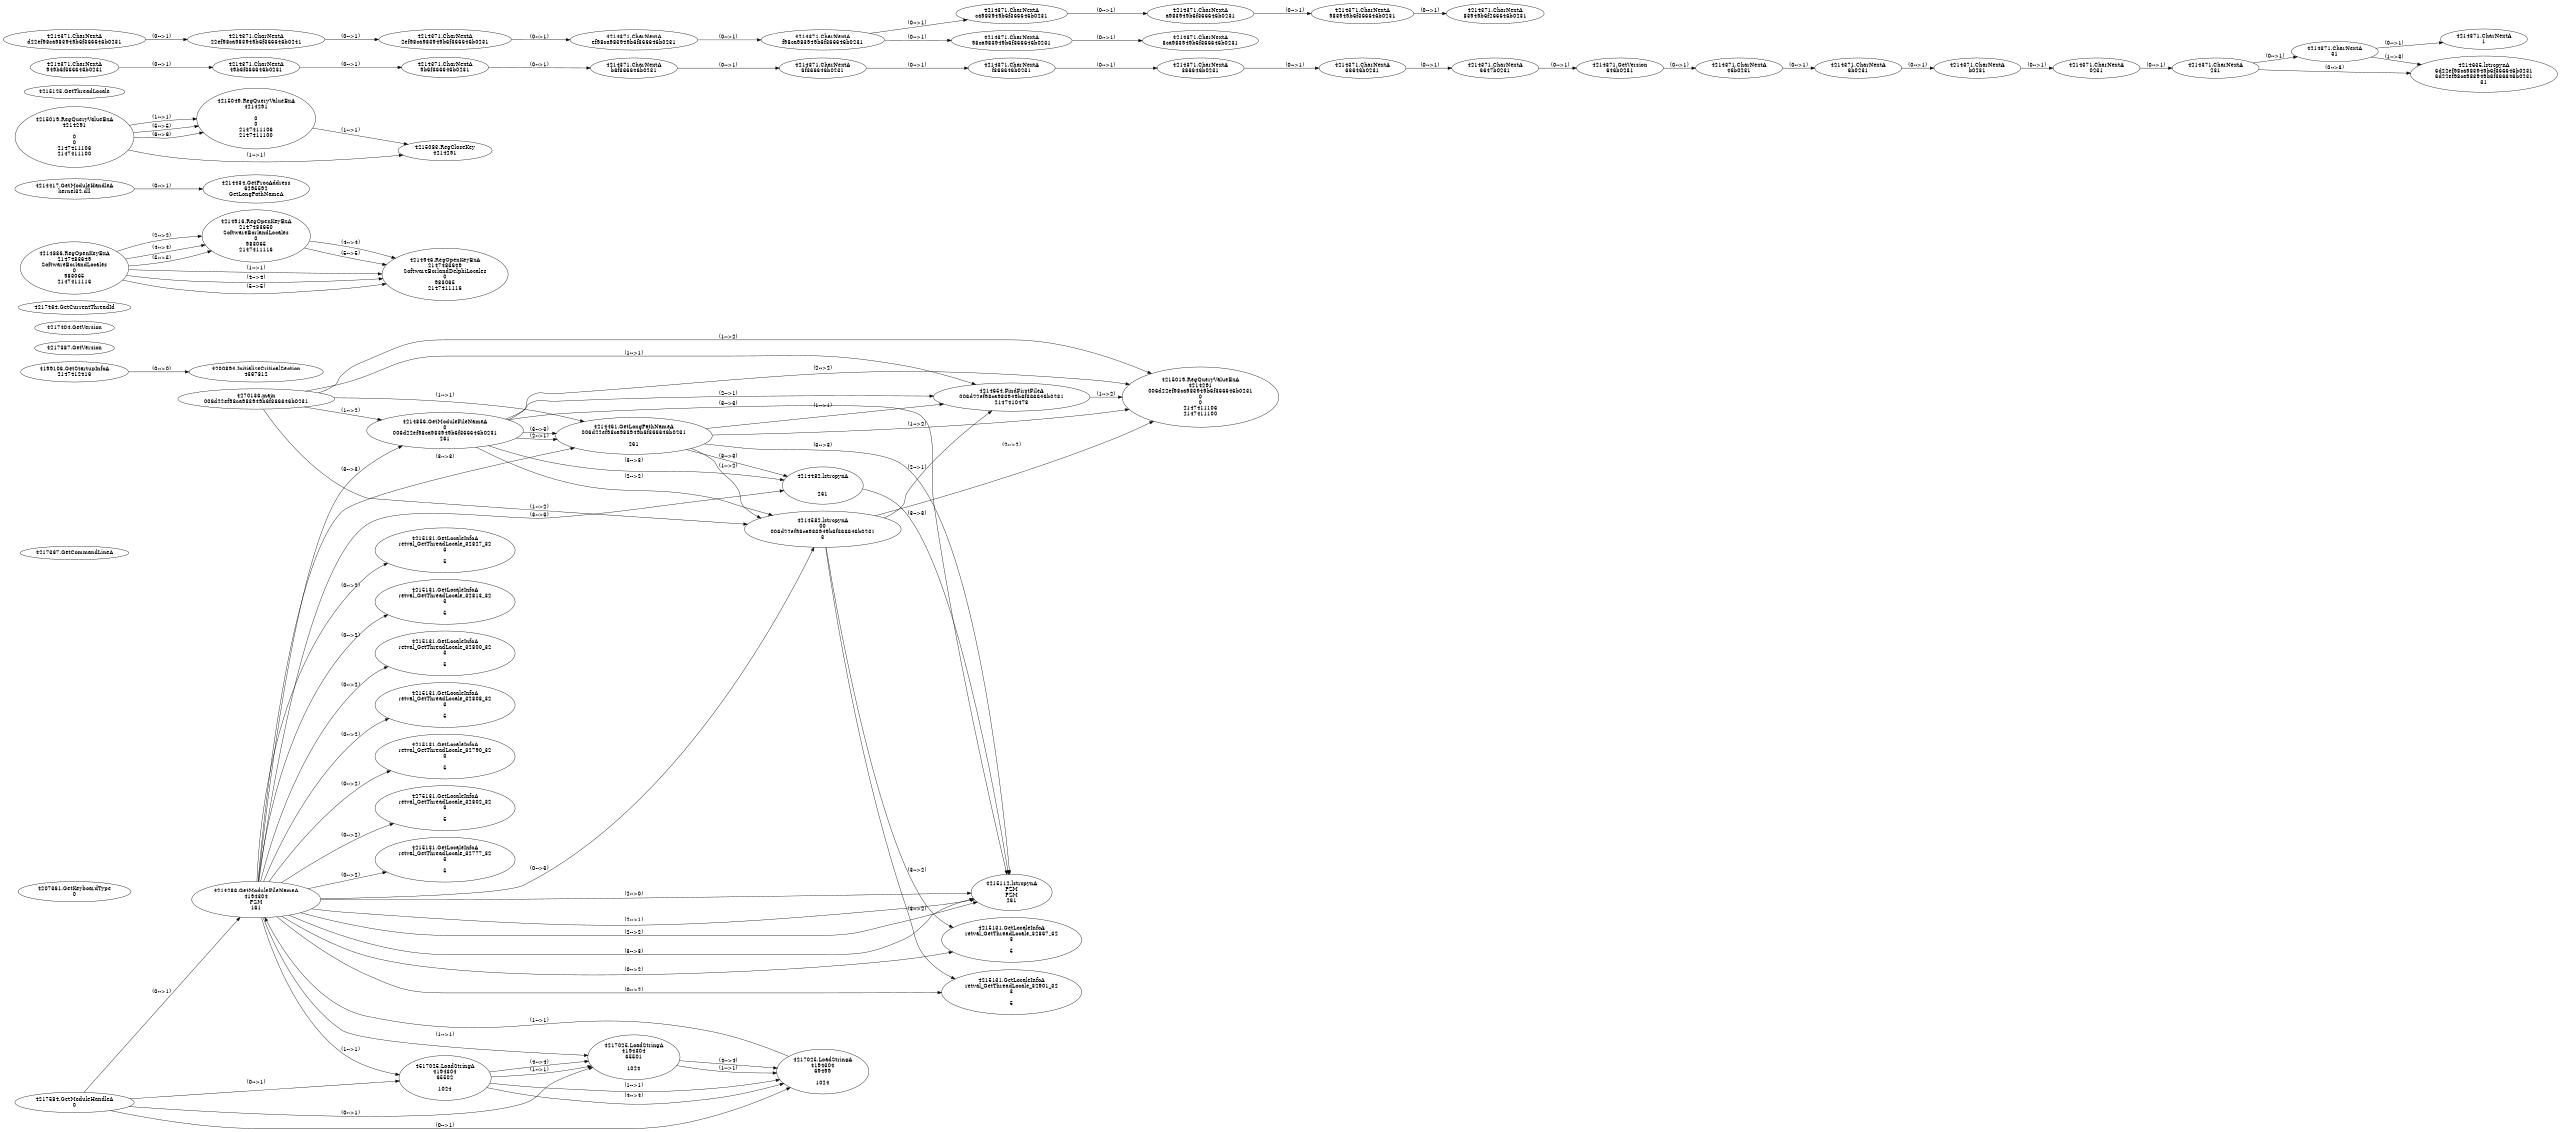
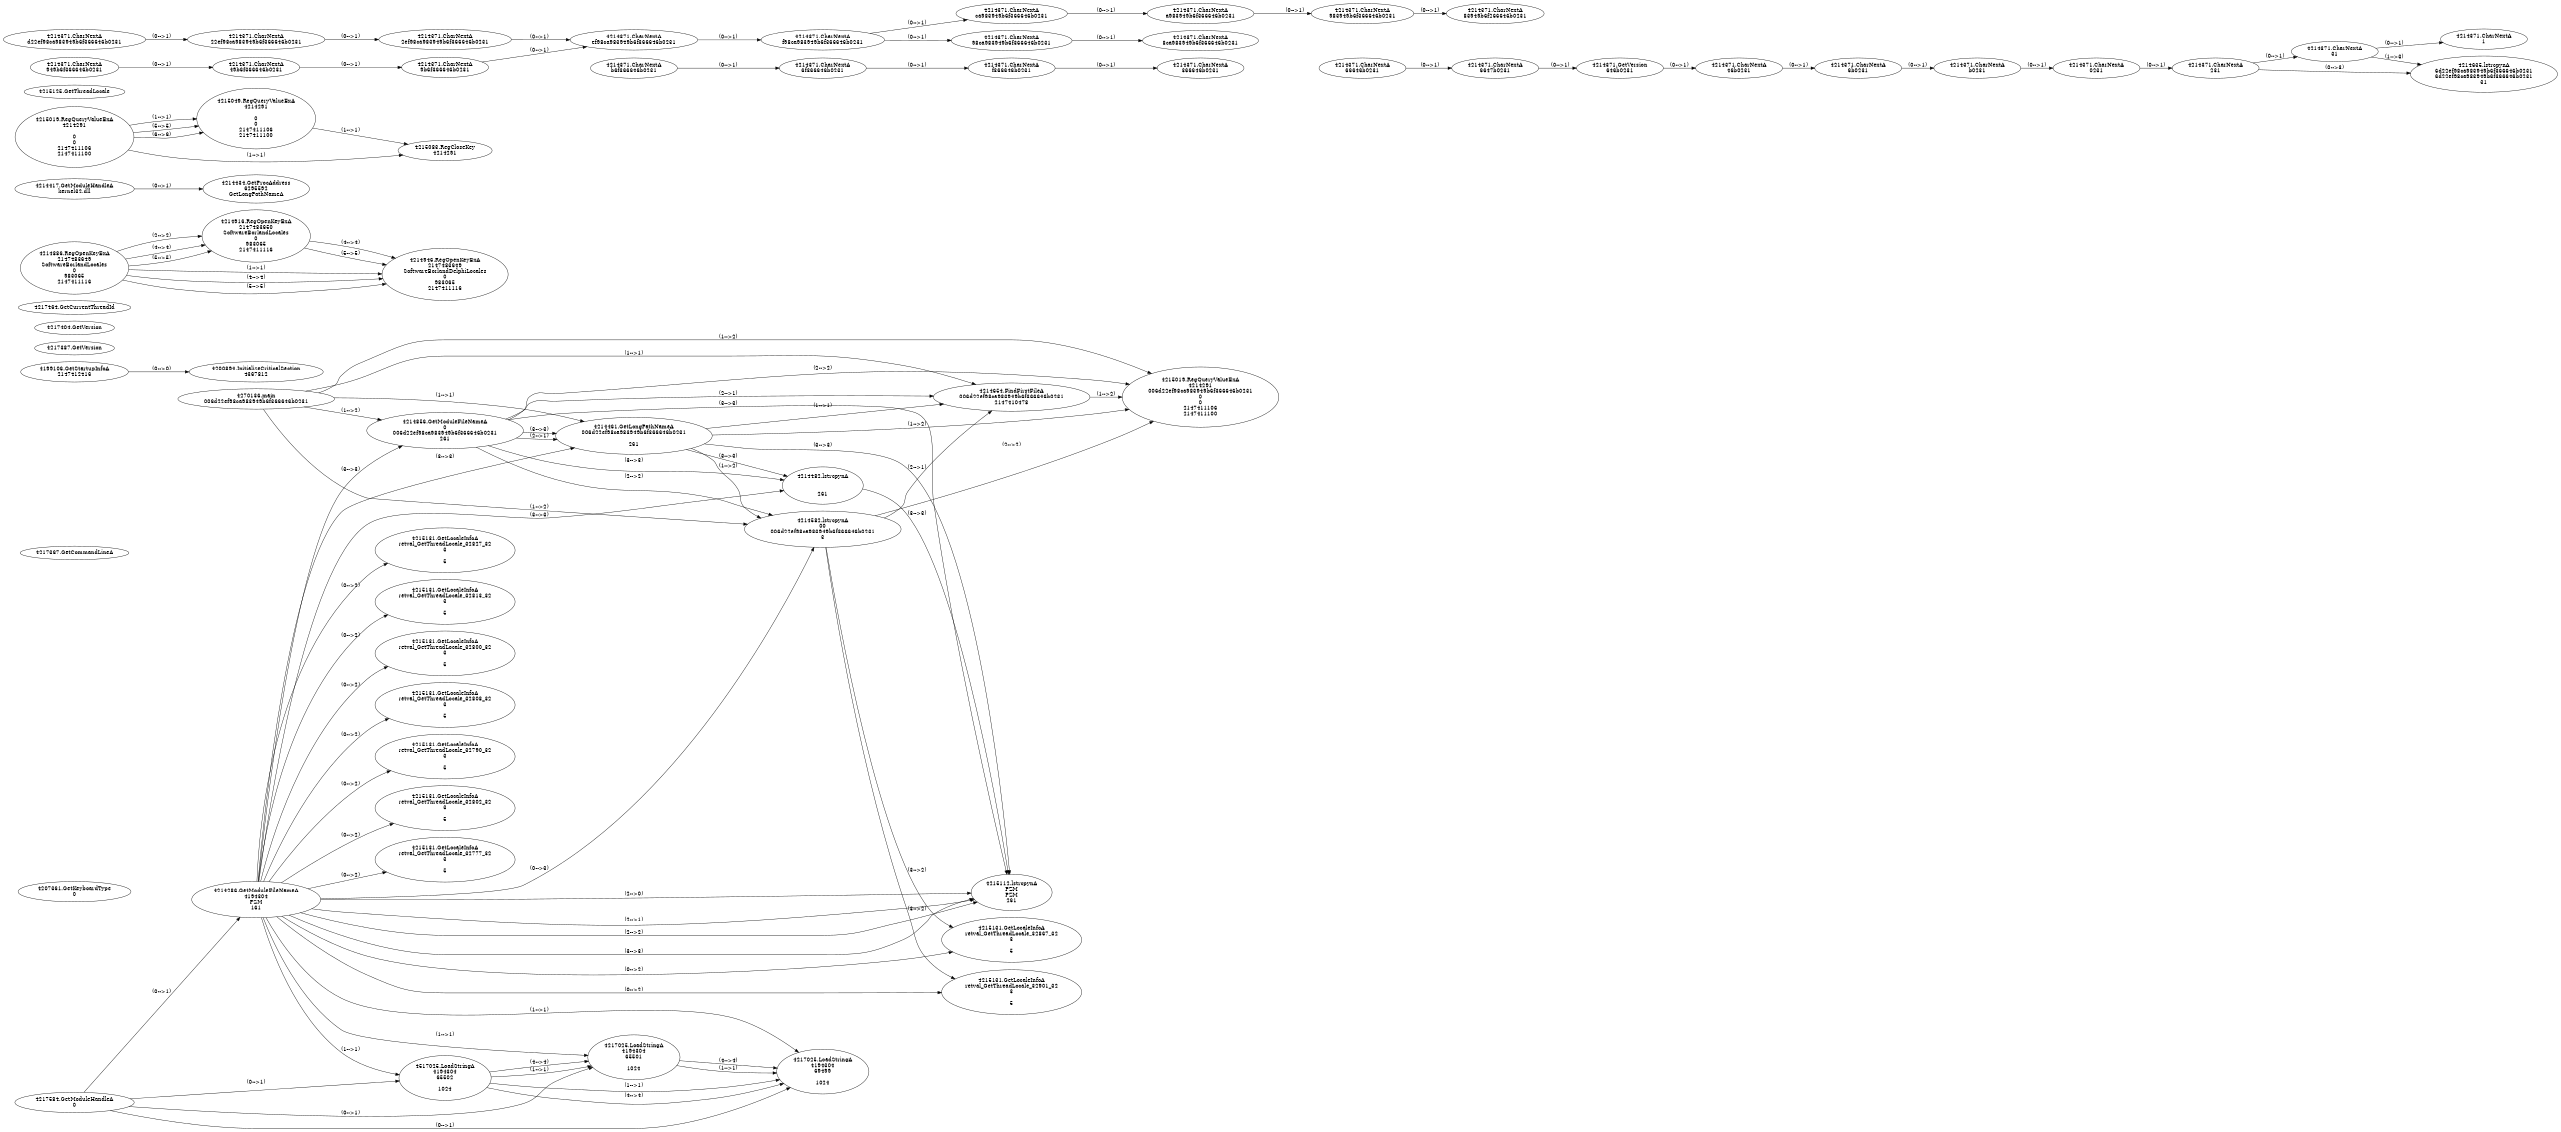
node "4214371.CharNextA 22ef98ca983949b6f366646b0241": label "4214371.CharNextA 22ef98ca983949b6f366646b0241" -> "4214371.CharNextA 22ef98ca983949b6f366646b0231"
edge "4214371.CharNextA 9b6f366646b0231" -> "4214371.CharNextA b6f366646b0231": now "4214371.CharNextA 9b6f366646b0231" -> "4214371.CharNextA ef98ca983949b6f366646b0231"
edge "4214371.CharNextA 366646b0231" -> "4214371.CharNextA 66646b0231": removed, label "(0-->1)"
node "4275131.GetLocaleInfoA retval_GetThreadLocale_32802_32 3 5": label "4275131.GetLocaleInfoA retval_GetThreadLocale_32802_32 3 5" -> "4215131.GetLocaleInfoA retval_GetThreadLocale_32802_32 3 5"
edge "4217025.LoadStringA 4194304 69499 1024" -> "4214286.GetModuleFileNameA 4194304 PZM 161": reversed
